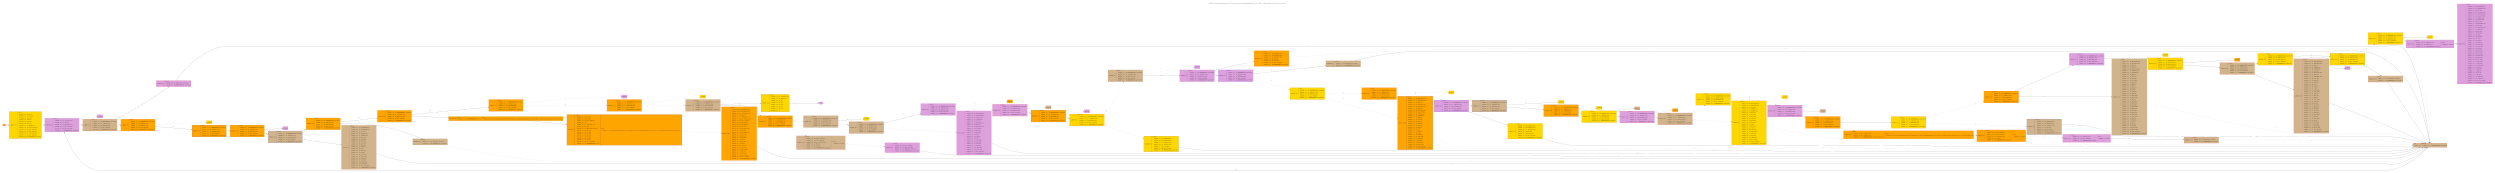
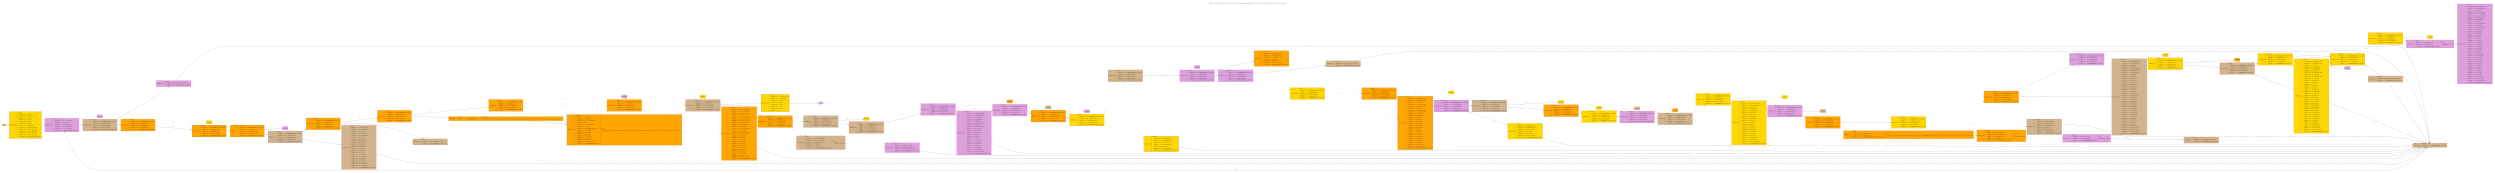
node "0x401e53 [144]": fillcolor tan -> gold
